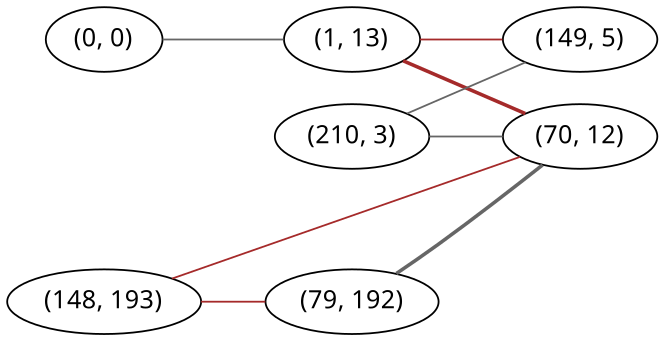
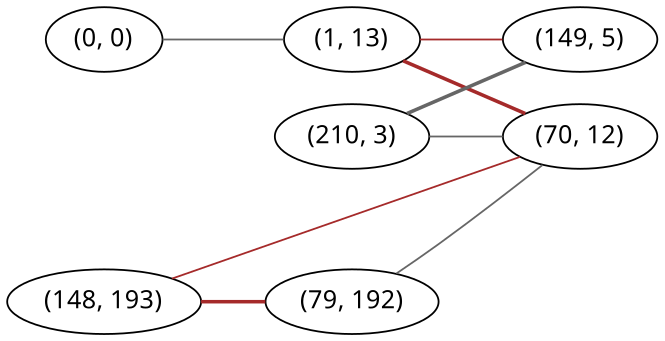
edge "(149, 5)" -- "(210, 3)": style solid -> bold
edge "(70, 12)" -- "(79, 192)": style bold -> solid
edge "(148, 193)" -- "(79, 192)": style solid -> bold
